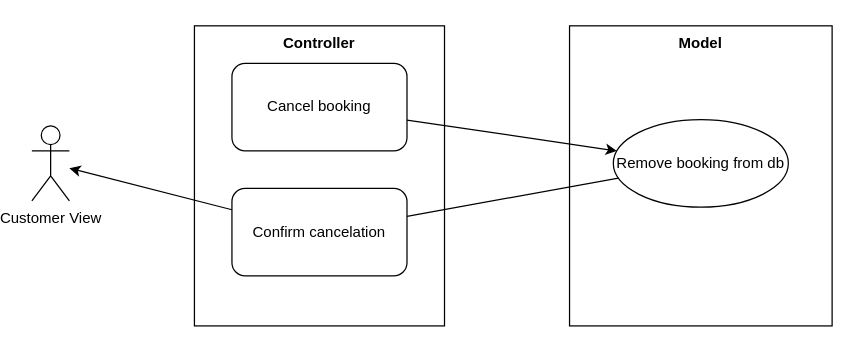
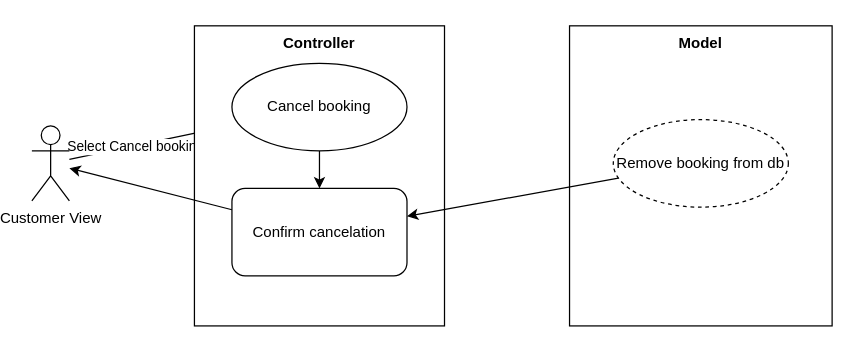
node "Cancel booking": shape rounded rectangle -> ellipse
edge "Cancel booking" -> "Remove booking from db": now "Cancel booking" -> "Confirm cancelation"
edge "Customer View" -> "Cancel booking": added, label "Select Cancel booking"
node "Remove booking from db": style solid -> dashed
edge "Remove booking from db" -- "Confirm cancelation": arrowhead none -> classic
